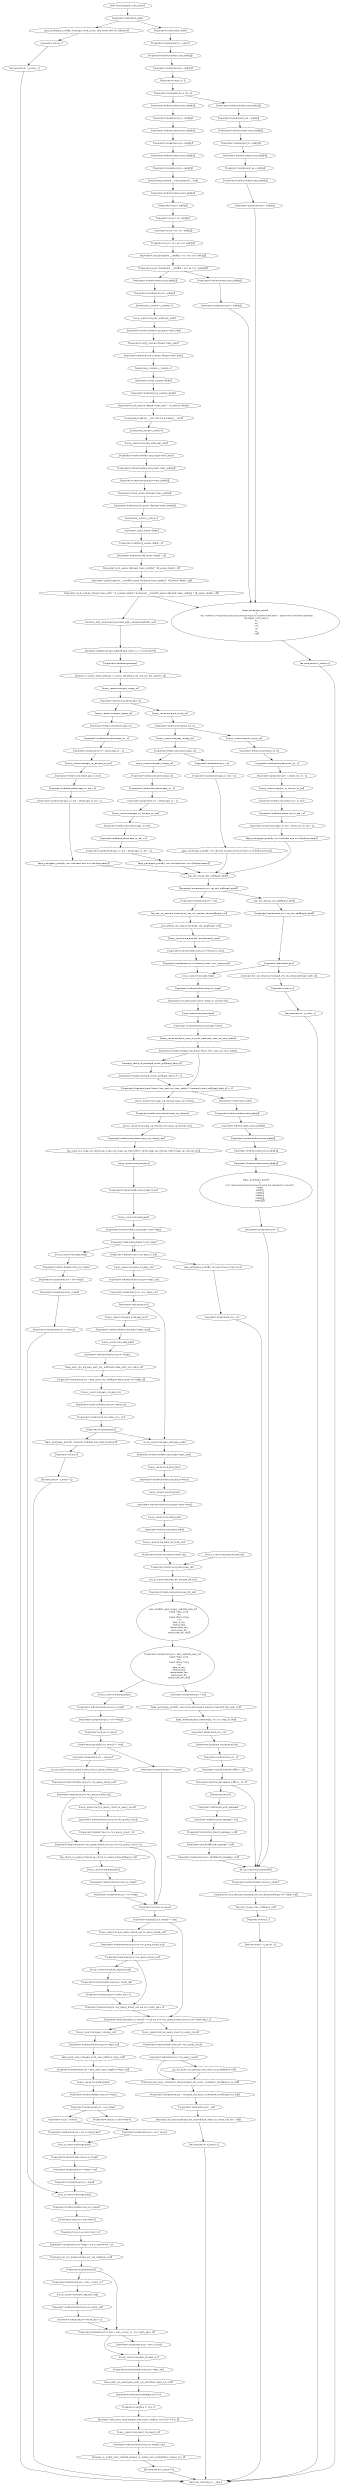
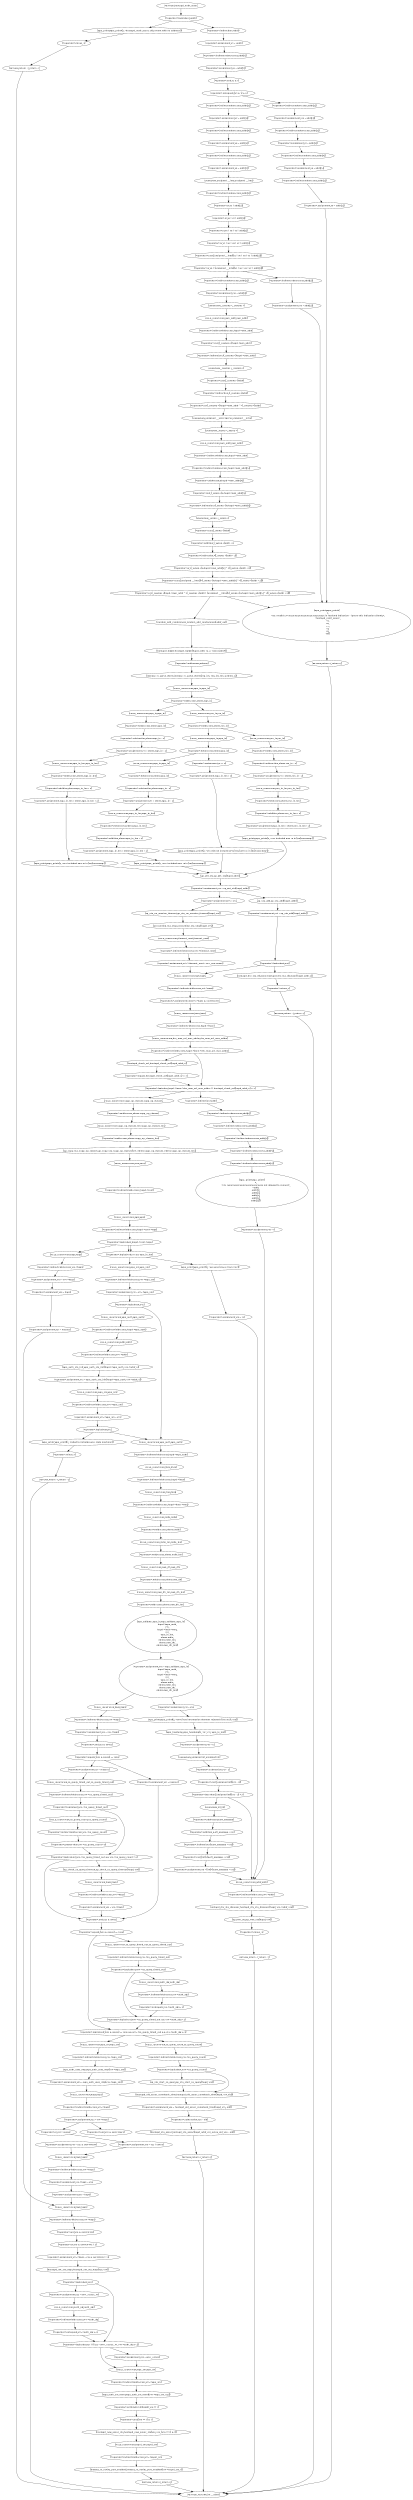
edge "(<operator>.fieldAccess,elems.mdie_len)" -> "(<operator>.fieldAccess,elems.owe_dh)": now "(<operator>.fieldAccess,elems.mdie_len)" -> "(FIELD_IDENTIFIER,owe_dh,owe_dh)"
